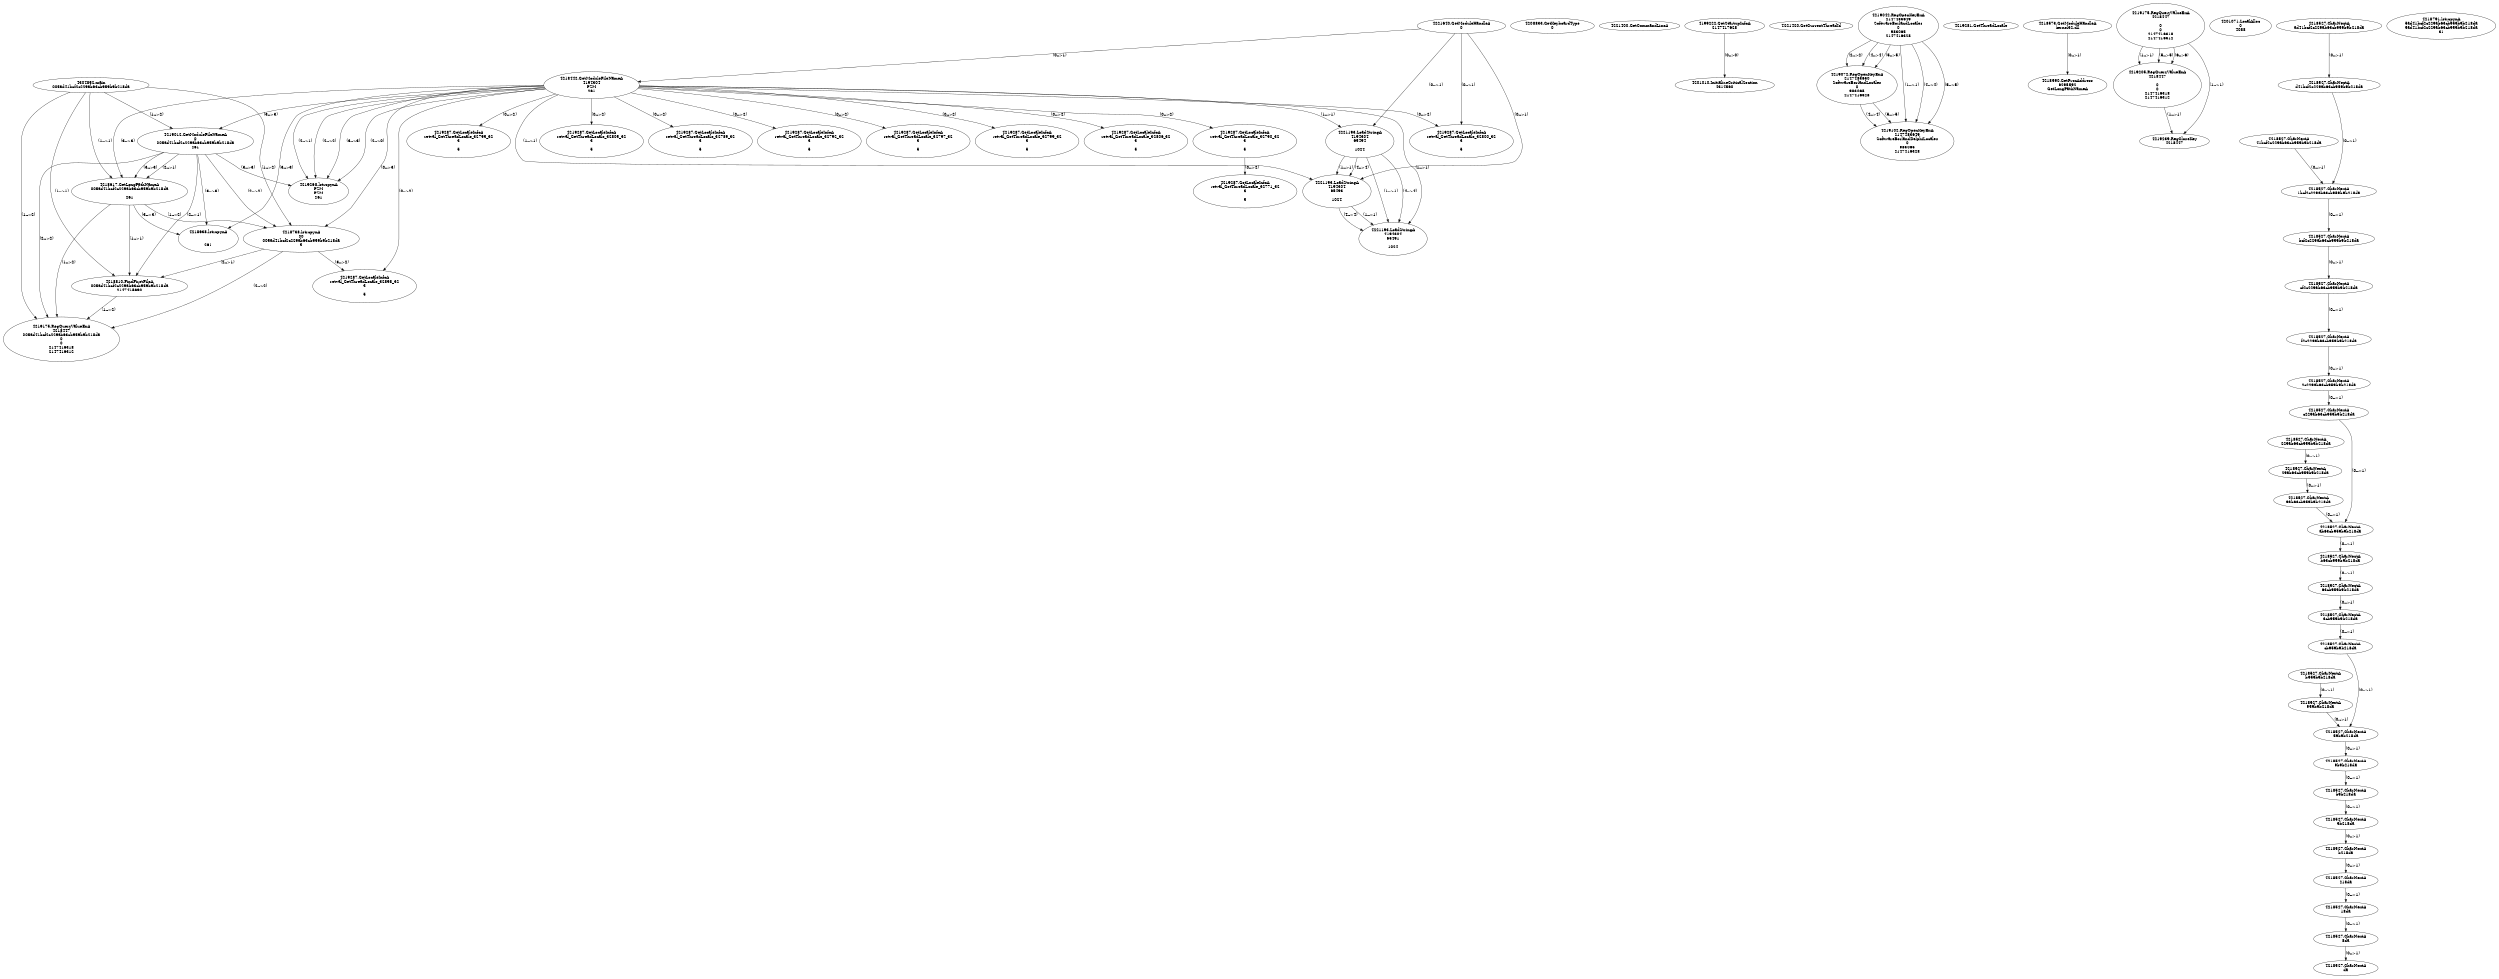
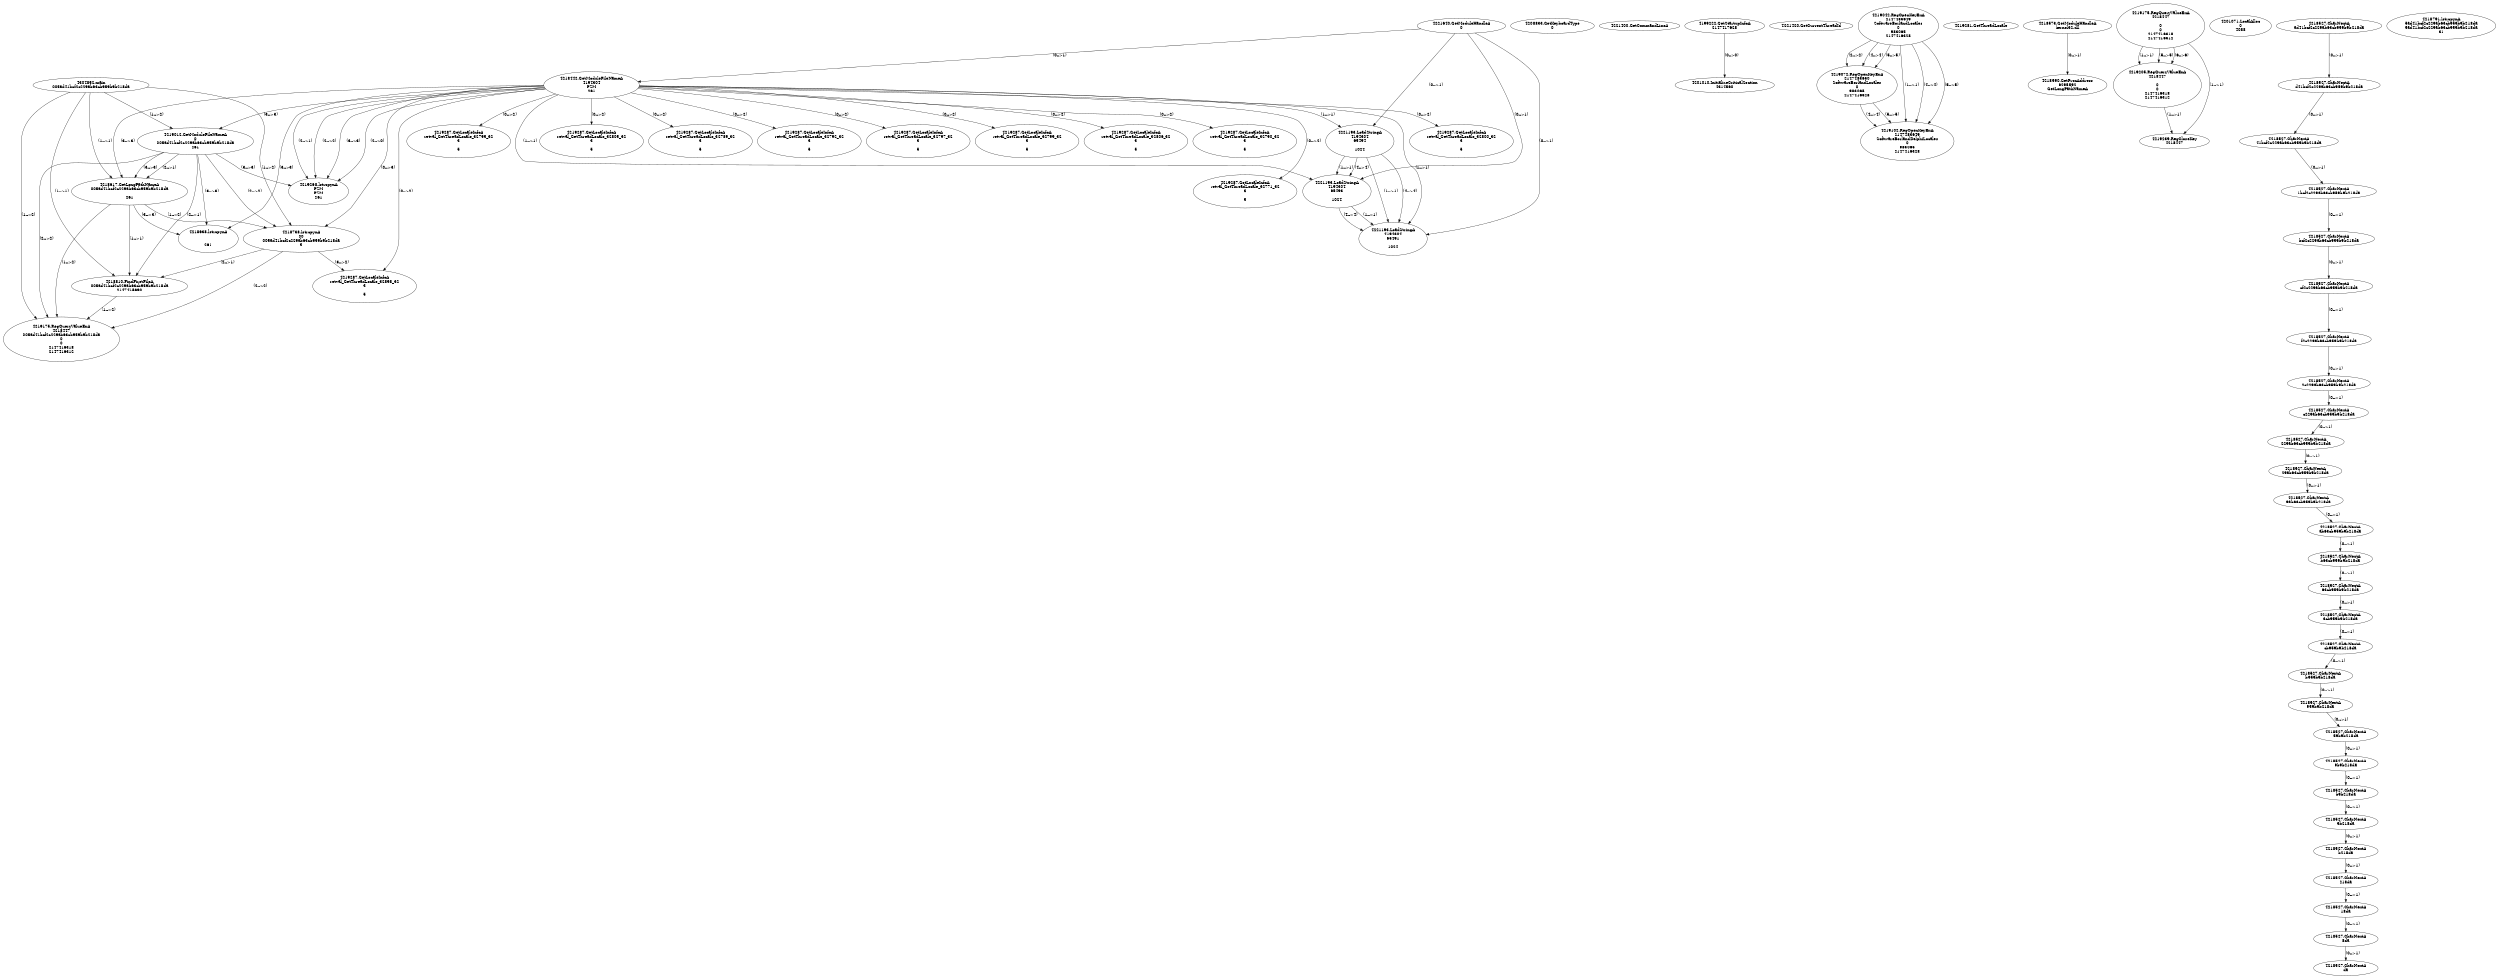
edge "4221640.GetModuleHandleA 0" -> "4219287.GetLocaleInfoA retval_GetThreadLocale_32800_32 3 5": now "4221640.GetModuleHandleA 0" -> "4221193.LoadStringA 4194304 65491 1024"
edge "4218527.CharNextA d41bcf2c229ab63cb959b9b218da" -> "4218527.CharNextA 1bcf2c229ab63cb959b9b218da": now "4218527.CharNextA d41bcf2c229ab63cb959b9b218da" -> "4218527.CharNextA 41bcf2c229ab63cb959b9b218da"
edge "4219287.GetLocaleInfoA retval_GetThreadLocale_32790_32 3 5" -> "4219287.GetLocaleInfoA retval_GetThreadLocale_32771_32 3 5": now "4218442.GetModuleFileNameA 4194304 PZM 261" -> "4219287.GetLocaleInfoA retval_GetThreadLocale_32771_32 3 5"
edge "4218527.CharNextA c229ab63cb959b9b218da" -> "4218527.CharNextA ab63cb959b9b218da": now "4218527.CharNextA c229ab63cb959b9b218da" -> "4218527.CharNextA 229ab63cb959b9b218da"
edge "4218527.CharNextA cb959b9b218da" -> "4218527.CharNextA 59b9b218da": now "4218527.CharNextA cb959b9b218da" -> "4218527.CharNextA b959b9b218da"
